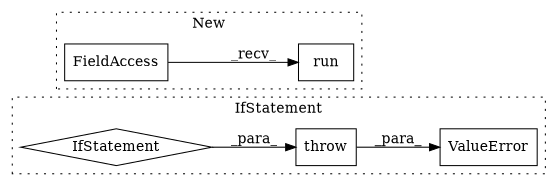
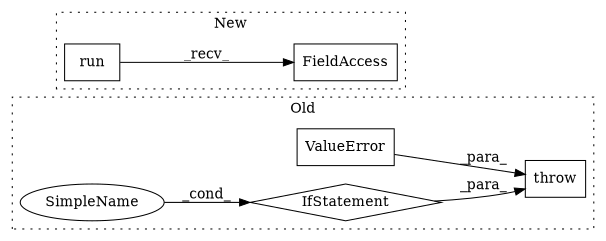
edge "FieldAccess" -> "run": reversed
cluster "IfStatement": label "IfStatement" -> "Old"
edge "throw" -> "ValueError": reversed
node "SimpleName": added
